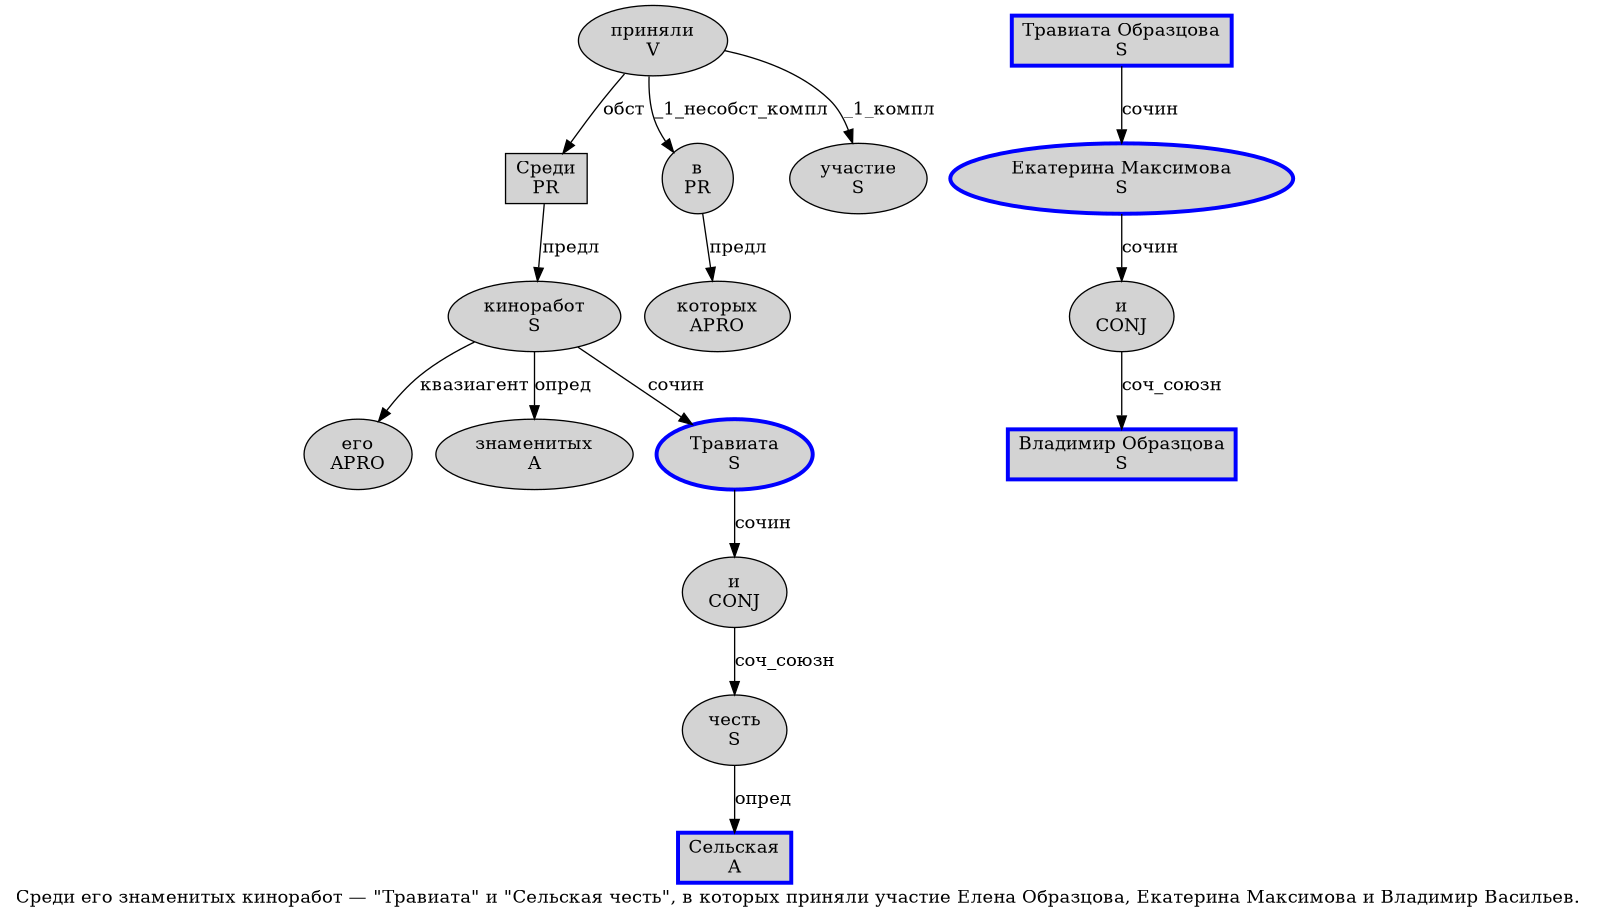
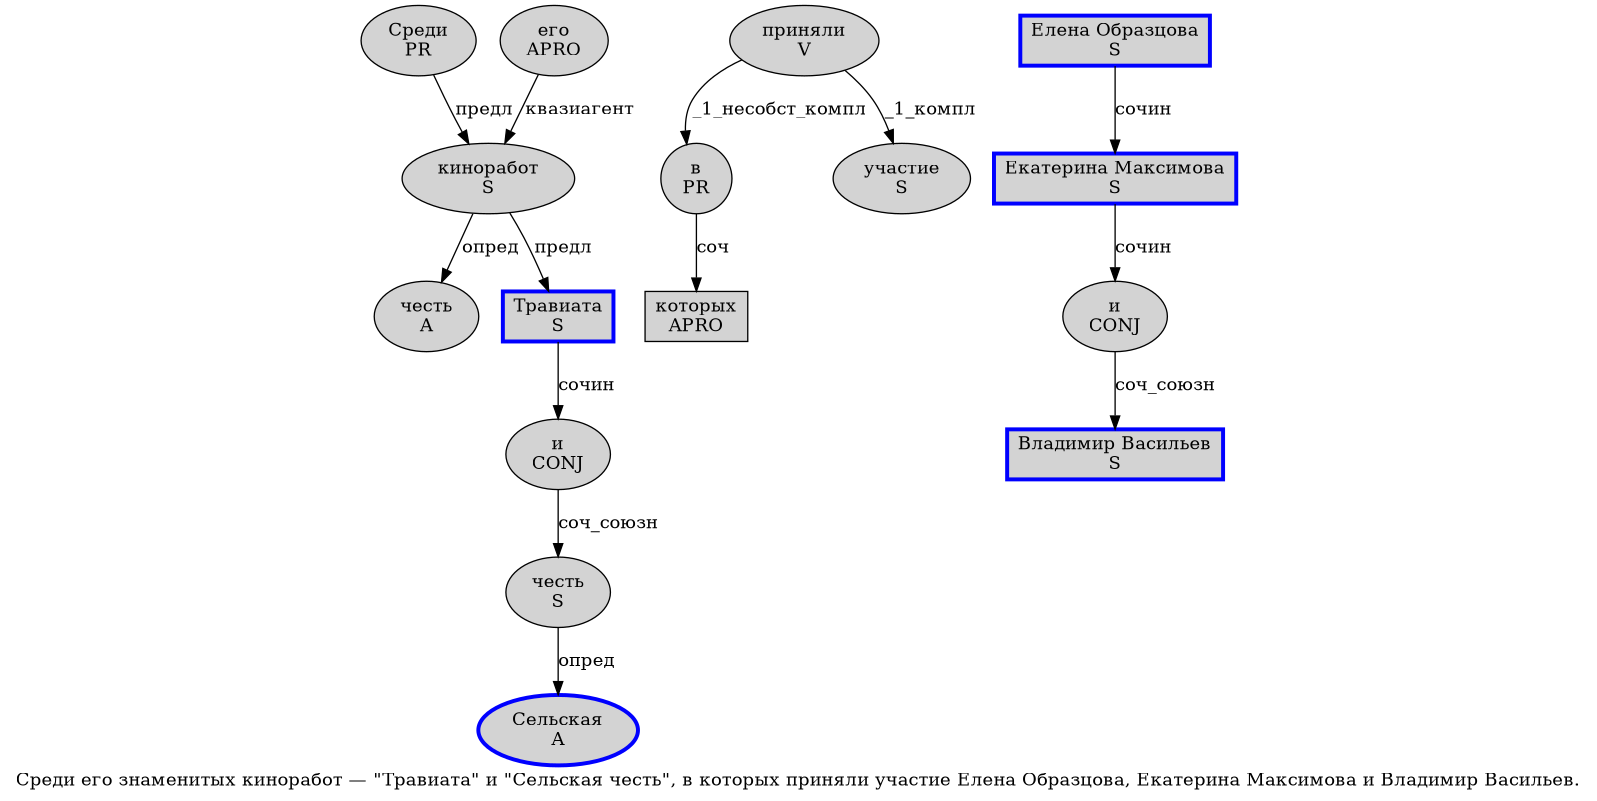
node "Травиата Образцова S": label "Травиата Образцова S" -> "Елена Образцова S"
edge "приняли V" -> "Среди PR": removed, label "обст"
node "Среди PR": shape box -> ellipse
node "Екатерина Максимова S": shape ellipse -> box
edge "в PR" -> "которых APRO": label "предл" -> "соч"
node "которых APRO": shape ellipse -> box
edge "киноработ S" -> "его APRO": reversed
edge "киноработ S" -> "Травиата S": label "сочин" -> "предл"
node "знаменитых A": label "знаменитых A" -> "честь A"
node "Травиата S": shape ellipse -> box
node "Владимир Образцова S": label "Владимир Образцова S" -> "Владимир Васильев S"
node "Сельская A": shape box -> ellipse
